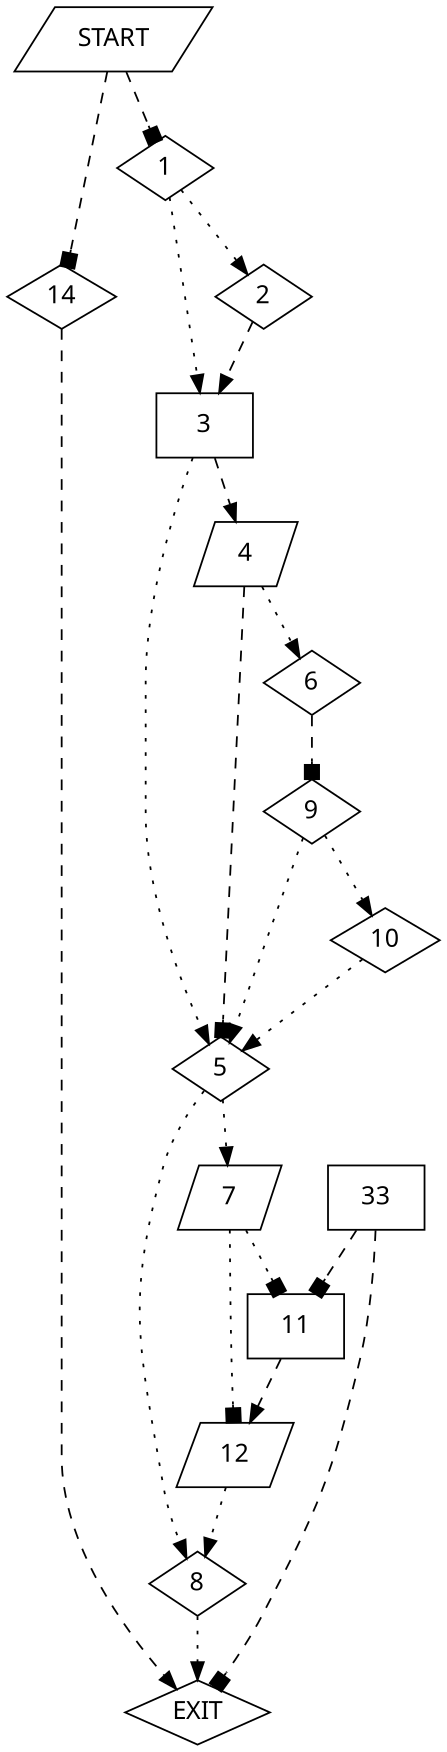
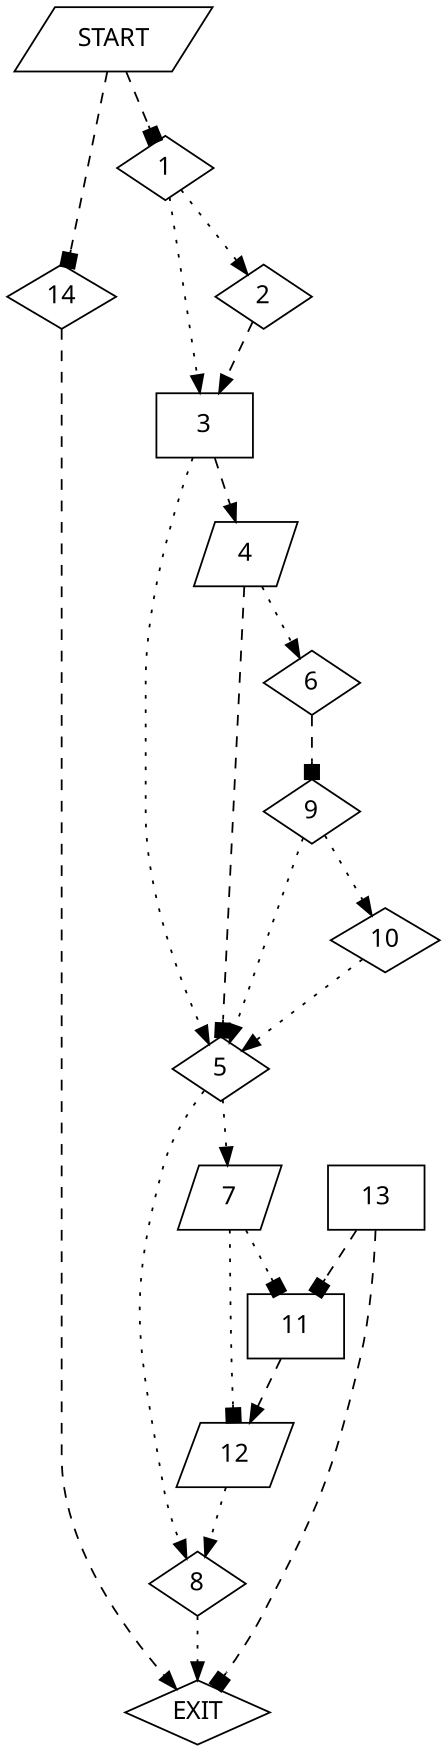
node "33": label "33" -> "13"
